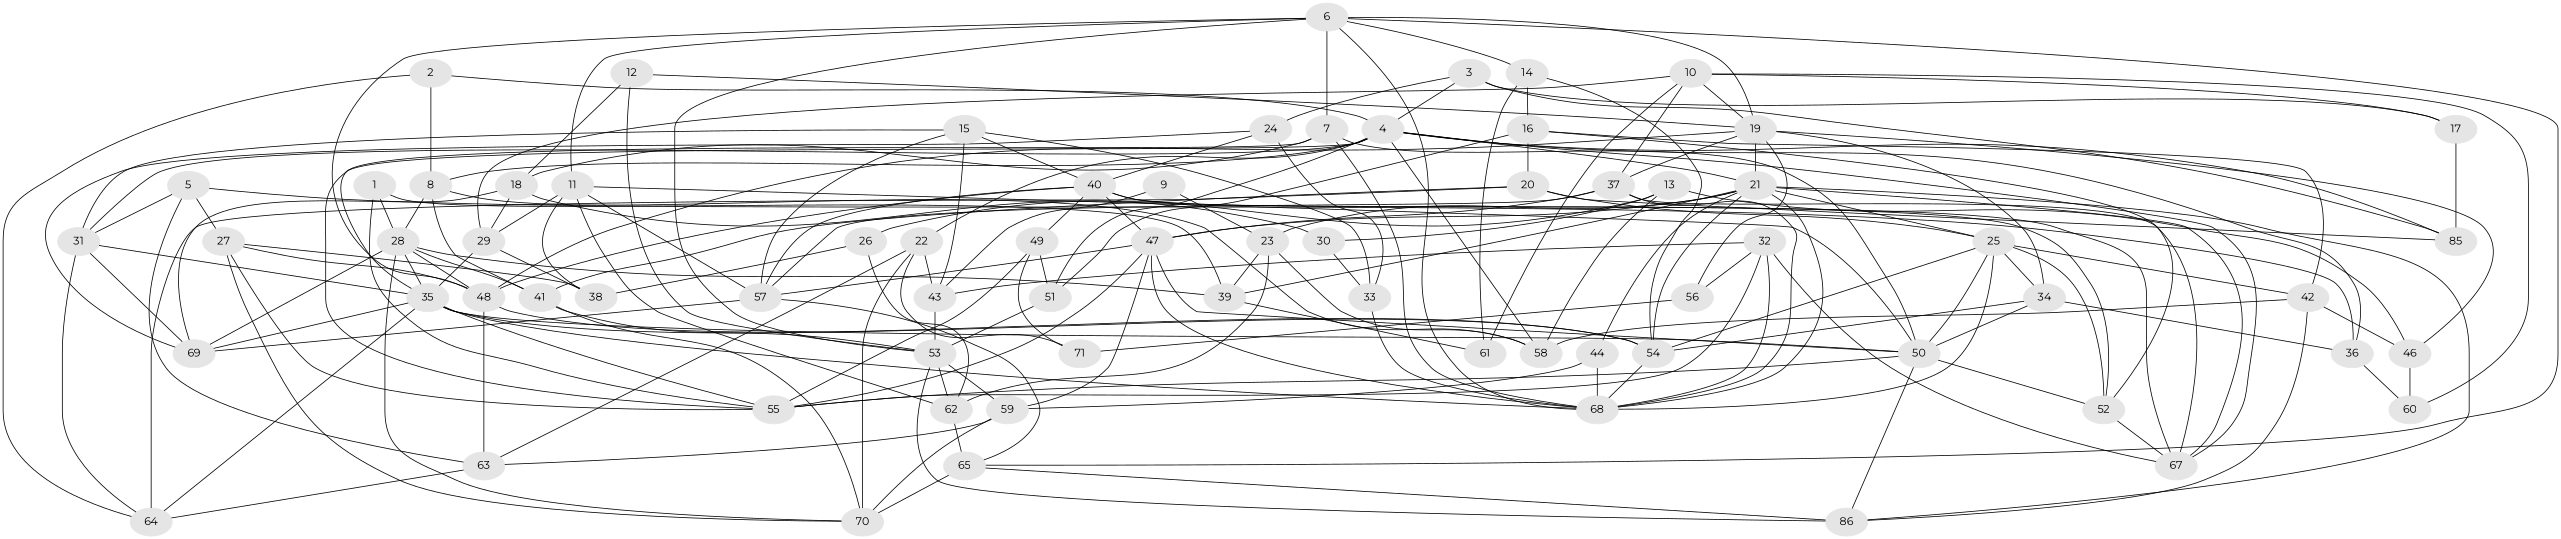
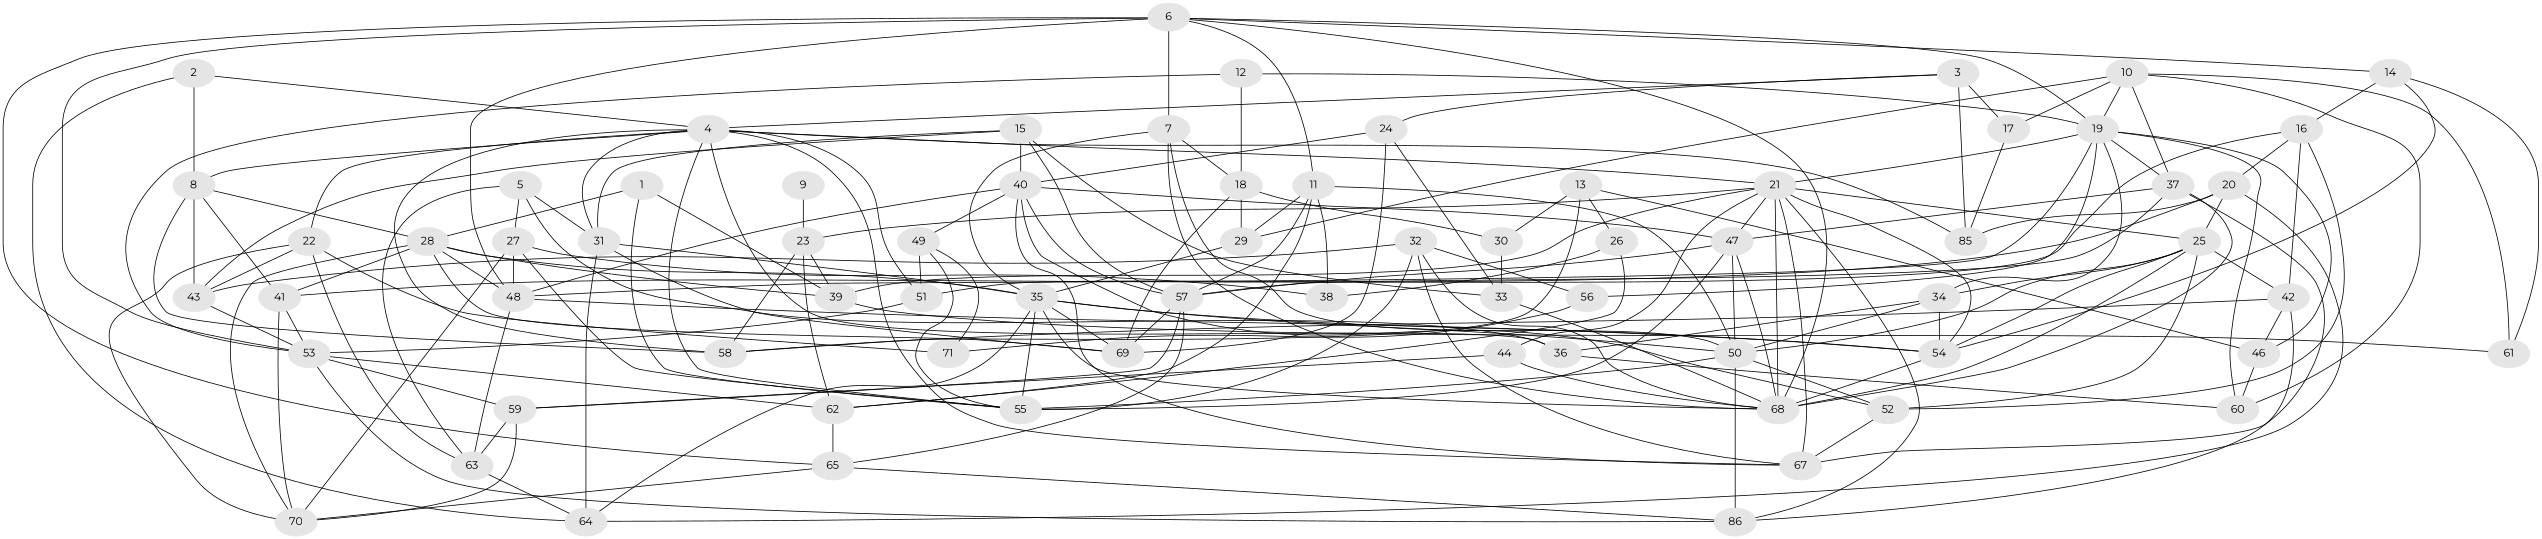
edge "19" -- "60": added
edge "9" -- "43": now "8" -- "43"
edge "29" -- "38": removed
edge "47" -- "59": now "57" -- "59"
